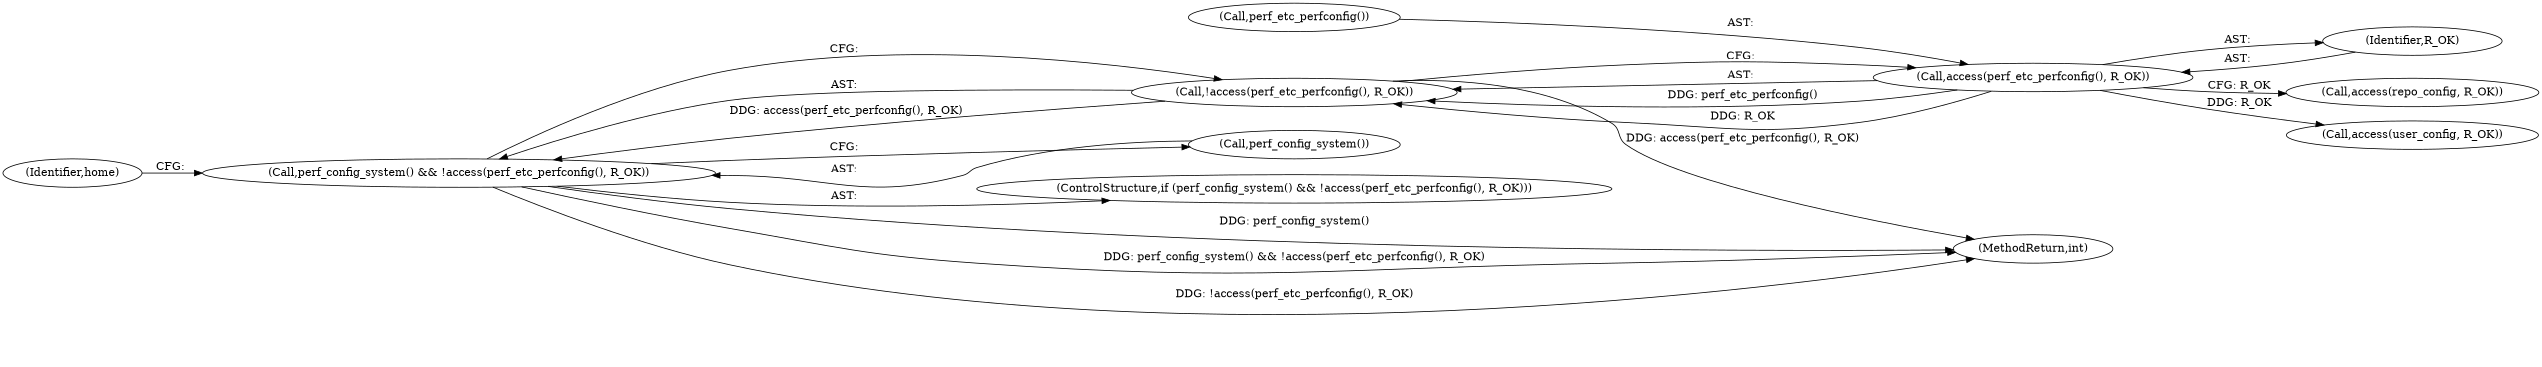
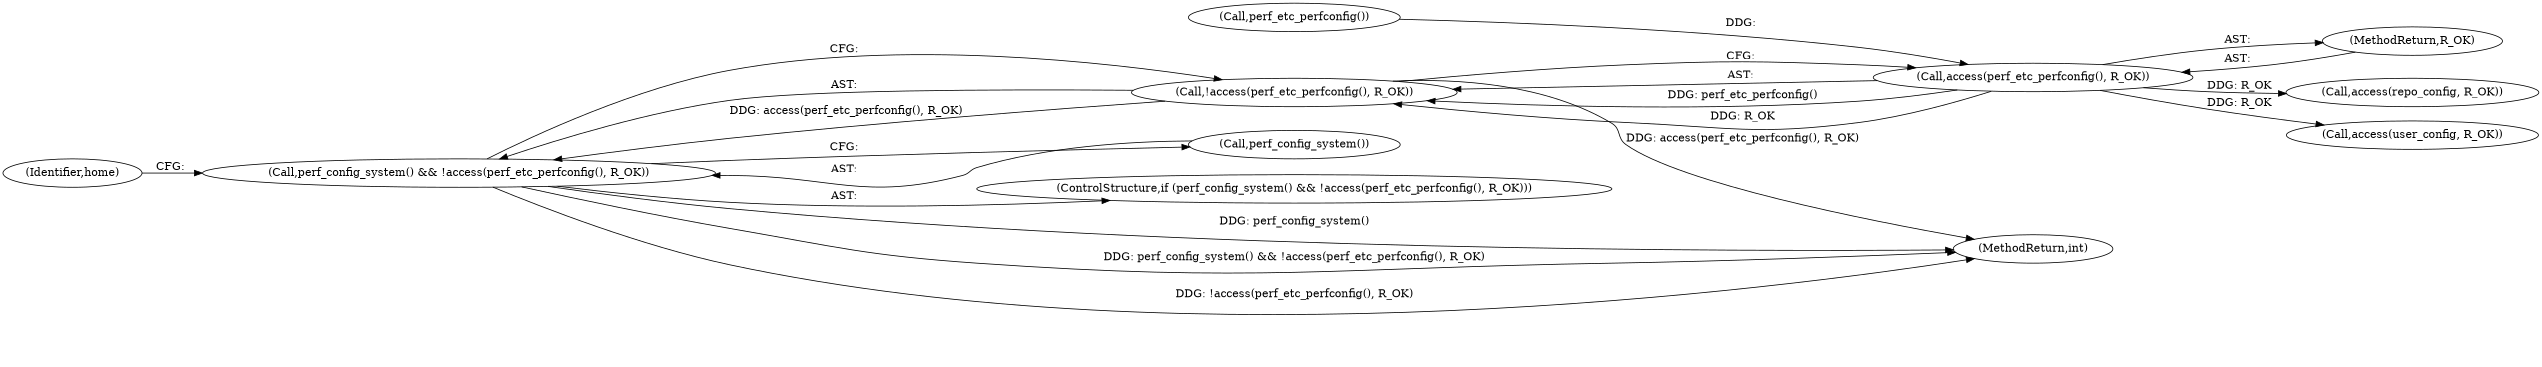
edge "(Call,perf_etc_perfconfig())" -> "(Call,access(perf_etc_perfconfig(), R_OK))": label "AST: " -> "DDG: "
node "(Identifier,R_OK)": label "(Identifier,R_OK)" -> "(MethodReturn,R_OK)"
edge "(Call,access(perf_etc_perfconfig(), R_OK))" -> "(Call,access(repo_config, R_OK))": label "CFG: R_OK" -> "DDG: R_OK"
